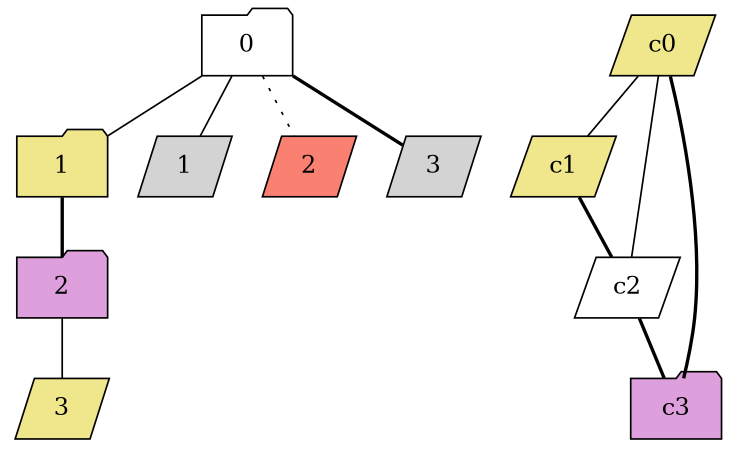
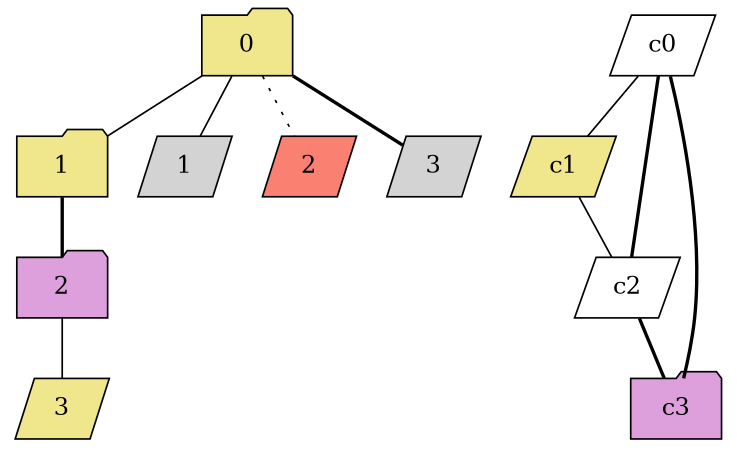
node "0": fillcolor white -> khaki
node "c0": fillcolor khaki -> white
edge "c0" -- "c2": style solid -> bold
edge "c1" -- "c2": style bold -> solid
